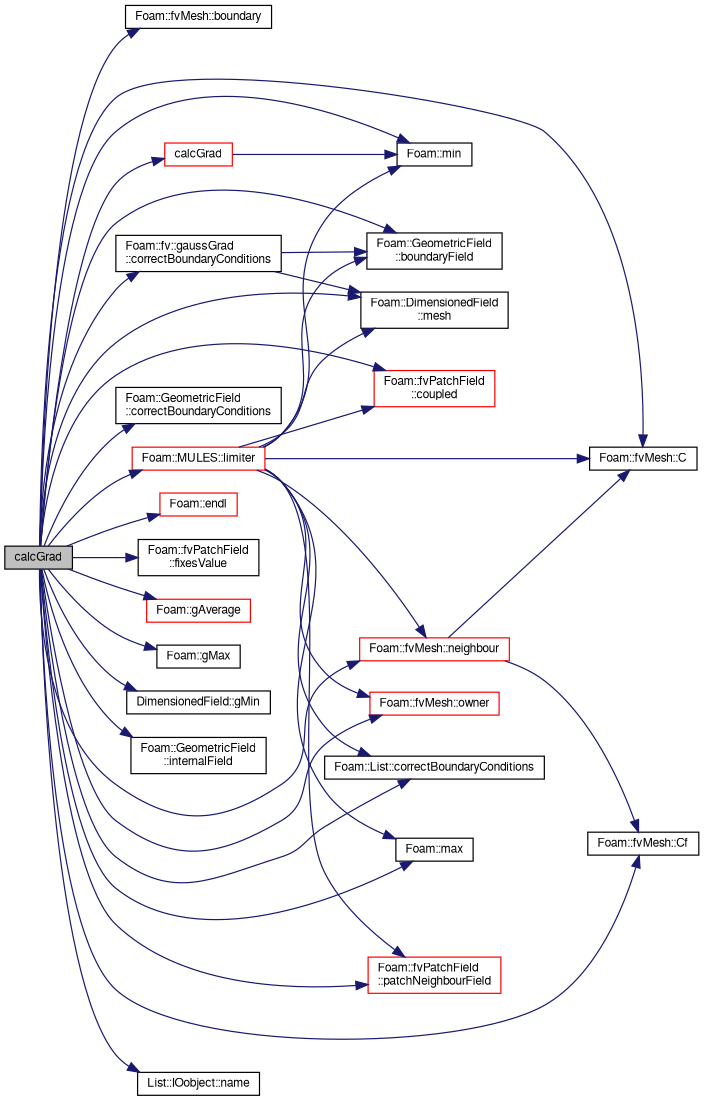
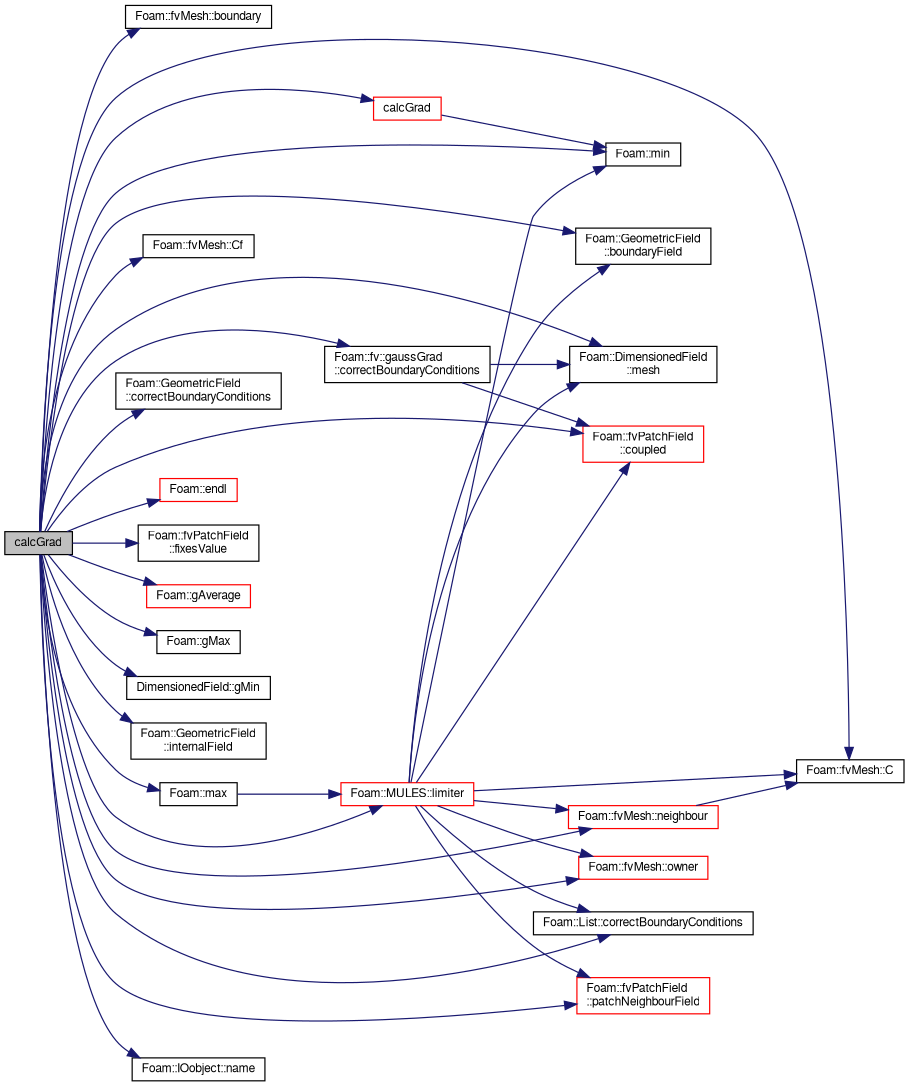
edge "Foam::fv::gaussGrad ::correctBoundaryConditions" -> "Foam::GeometricField ::boundaryField": now "Foam::fv::gaussGrad ::correctBoundaryConditions" -> "Foam::fvPatchField ::coupled"
edge "Foam::MULES::limiter" -> "Foam::max": reversed
edge "Foam::fvMesh::neighbour" -> "Foam::fvMesh::Cf": removed
node "List::IOobject::name": label "List::IOobject::name" -> "Foam::IOobject::name"
